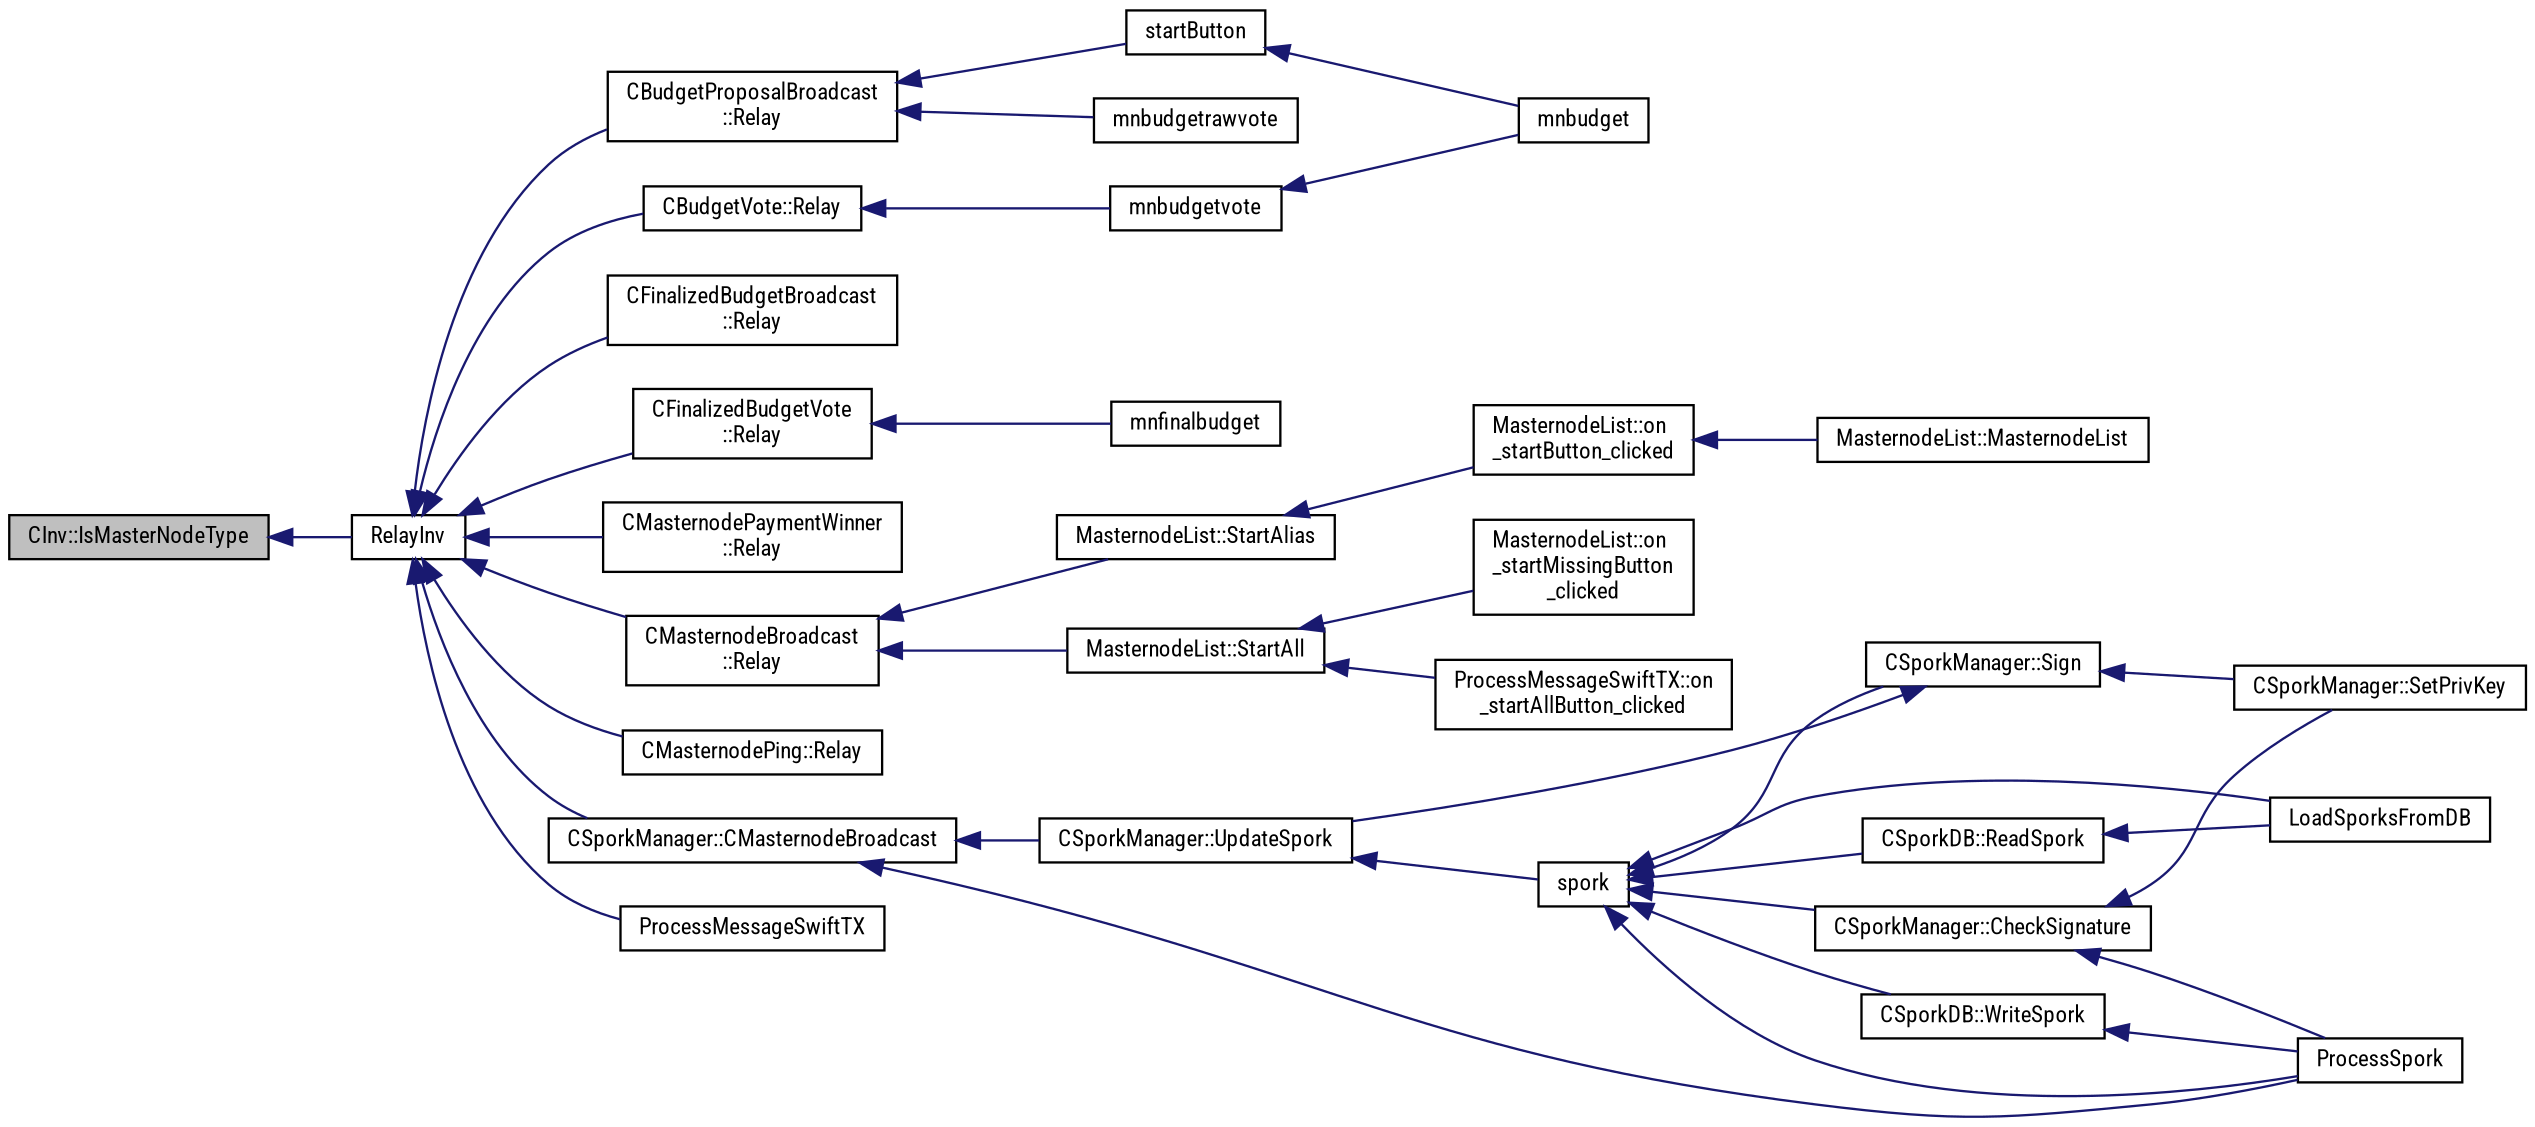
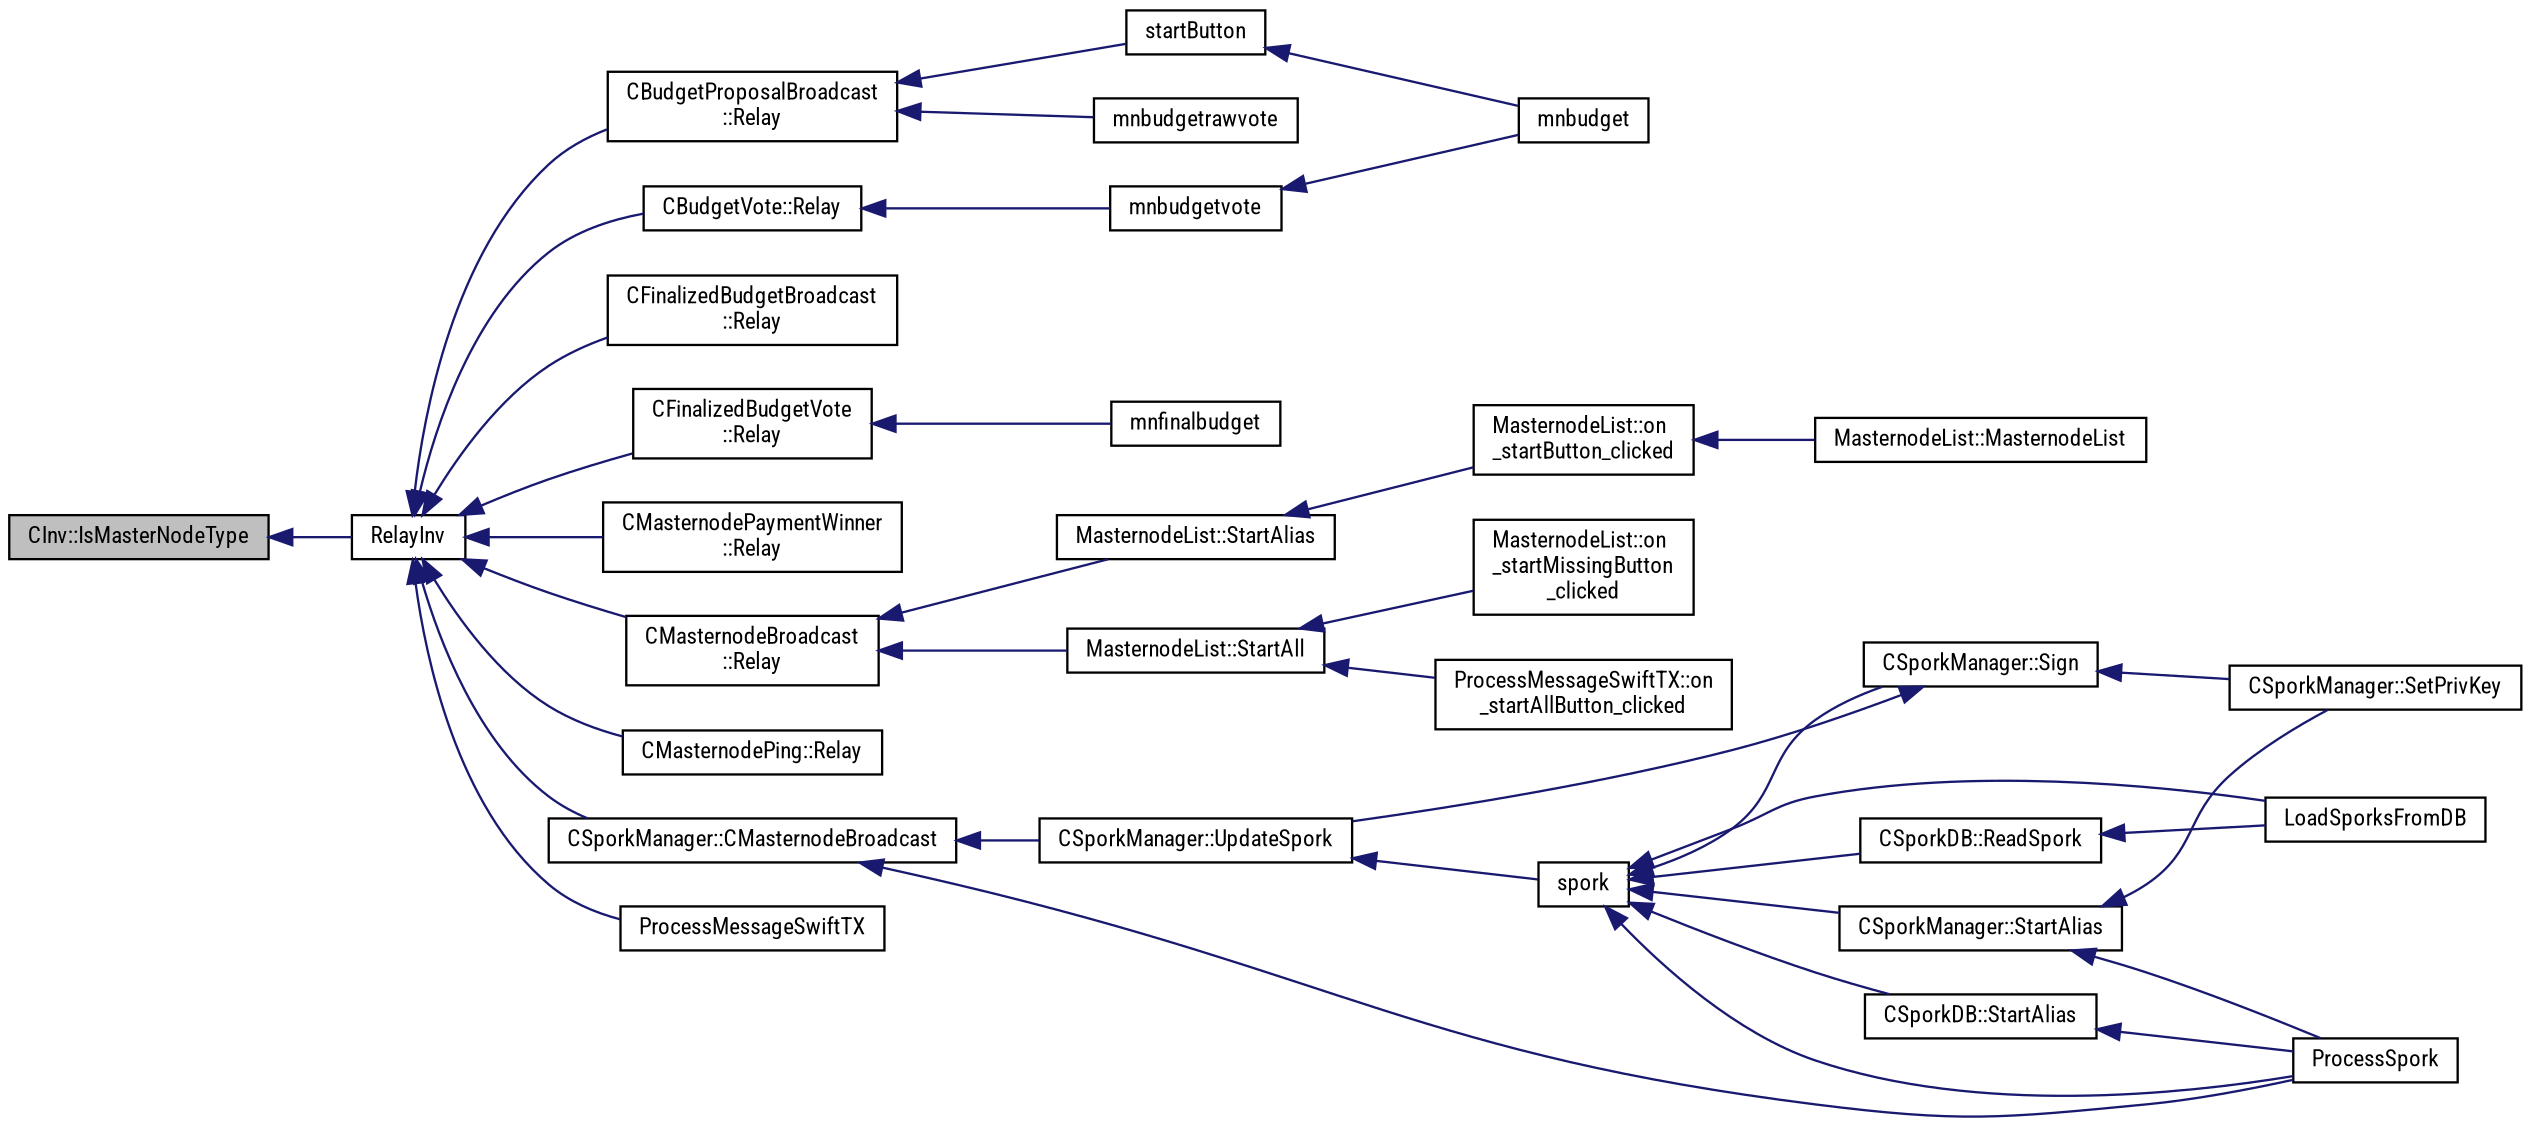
node "CSporkManager::CheckSignature": label "CSporkManager::CheckSignature" -> "CSporkManager::StartAlias"
node "CSporkDB::WriteSpork": label "CSporkDB::WriteSpork" -> "CSporkDB::StartAlias"
